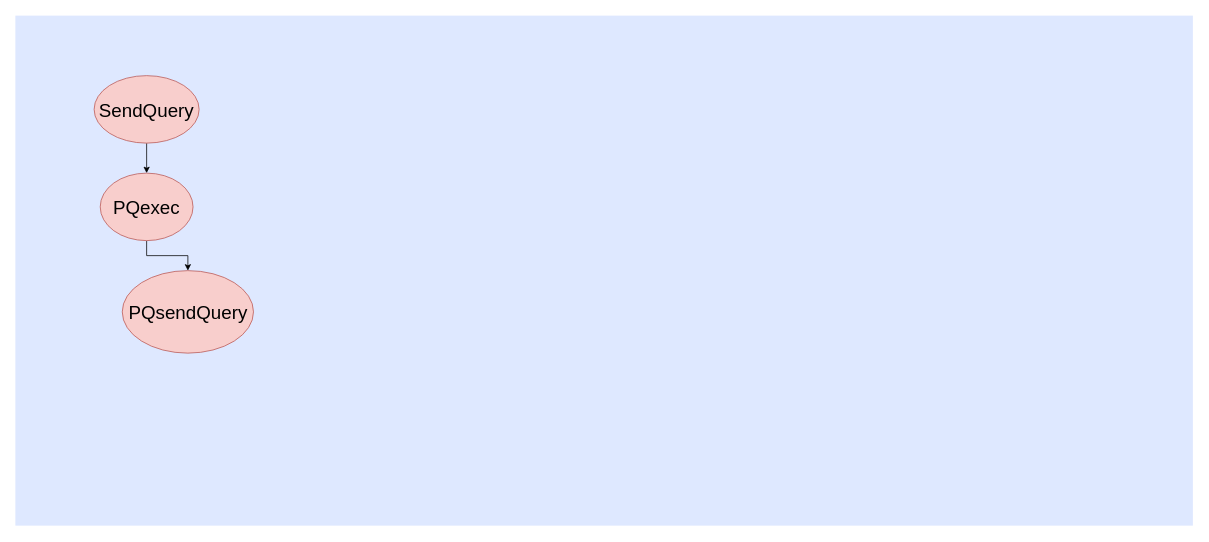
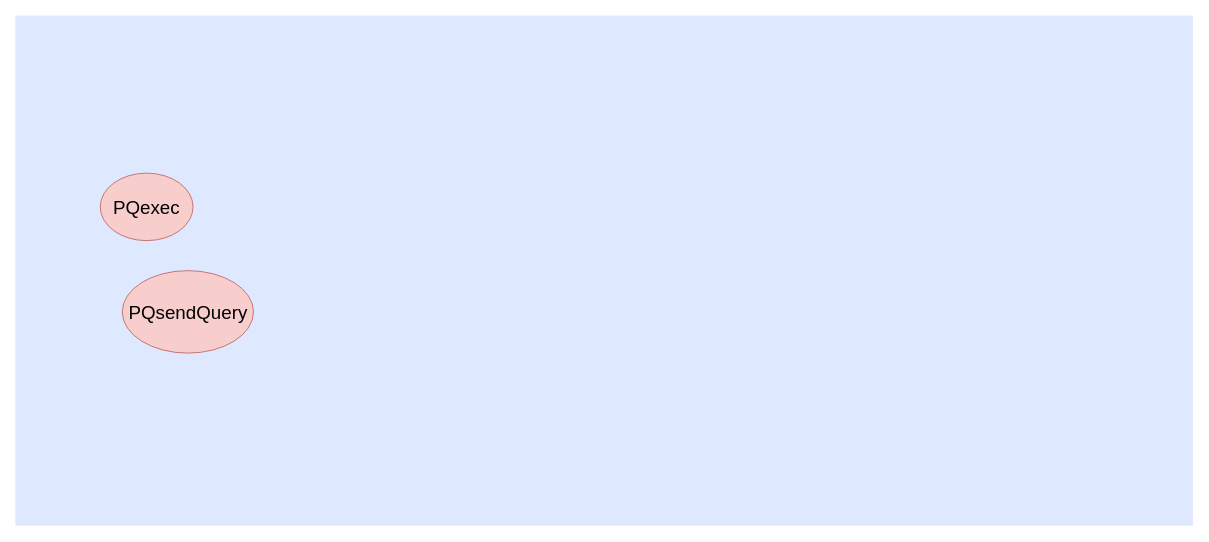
node "SendQuery": removed
edge "SendQuery" -> "PQexec": removed
edge "PQexec" -> "PQsendQuery": removed
